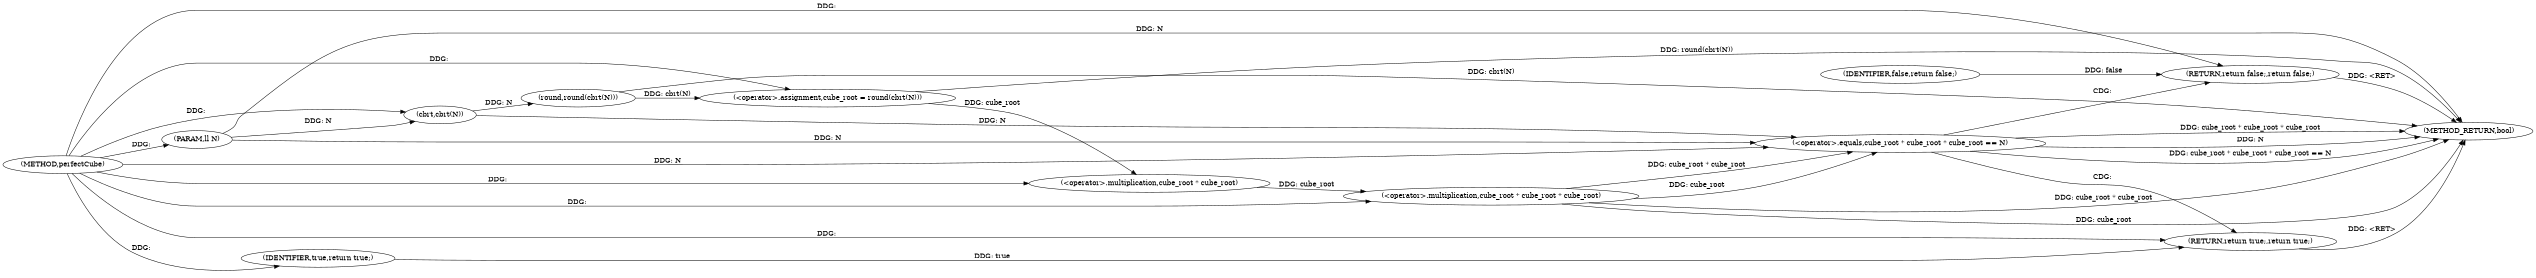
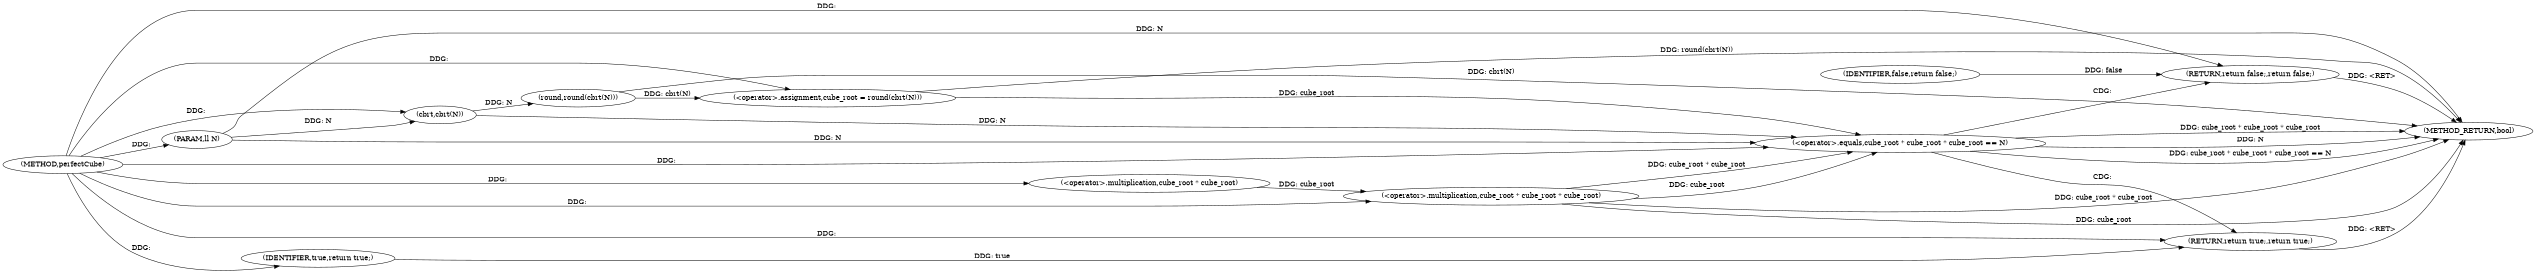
edge "(<operator>.assignment,cube_root = round(cbrt(N)))" -> "(<operator>.multiplication,cube_root * cube_root)": now "(<operator>.assignment,cube_root = round(cbrt(N)))" -> "(<operator>.equals,cube_root * cube_root * cube_root == N)"
edge "(METHOD,perfectCube)" -> "(<operator>.equals,cube_root * cube_root * cube_root == N)": label "DDG: N" -> "DDG: "
